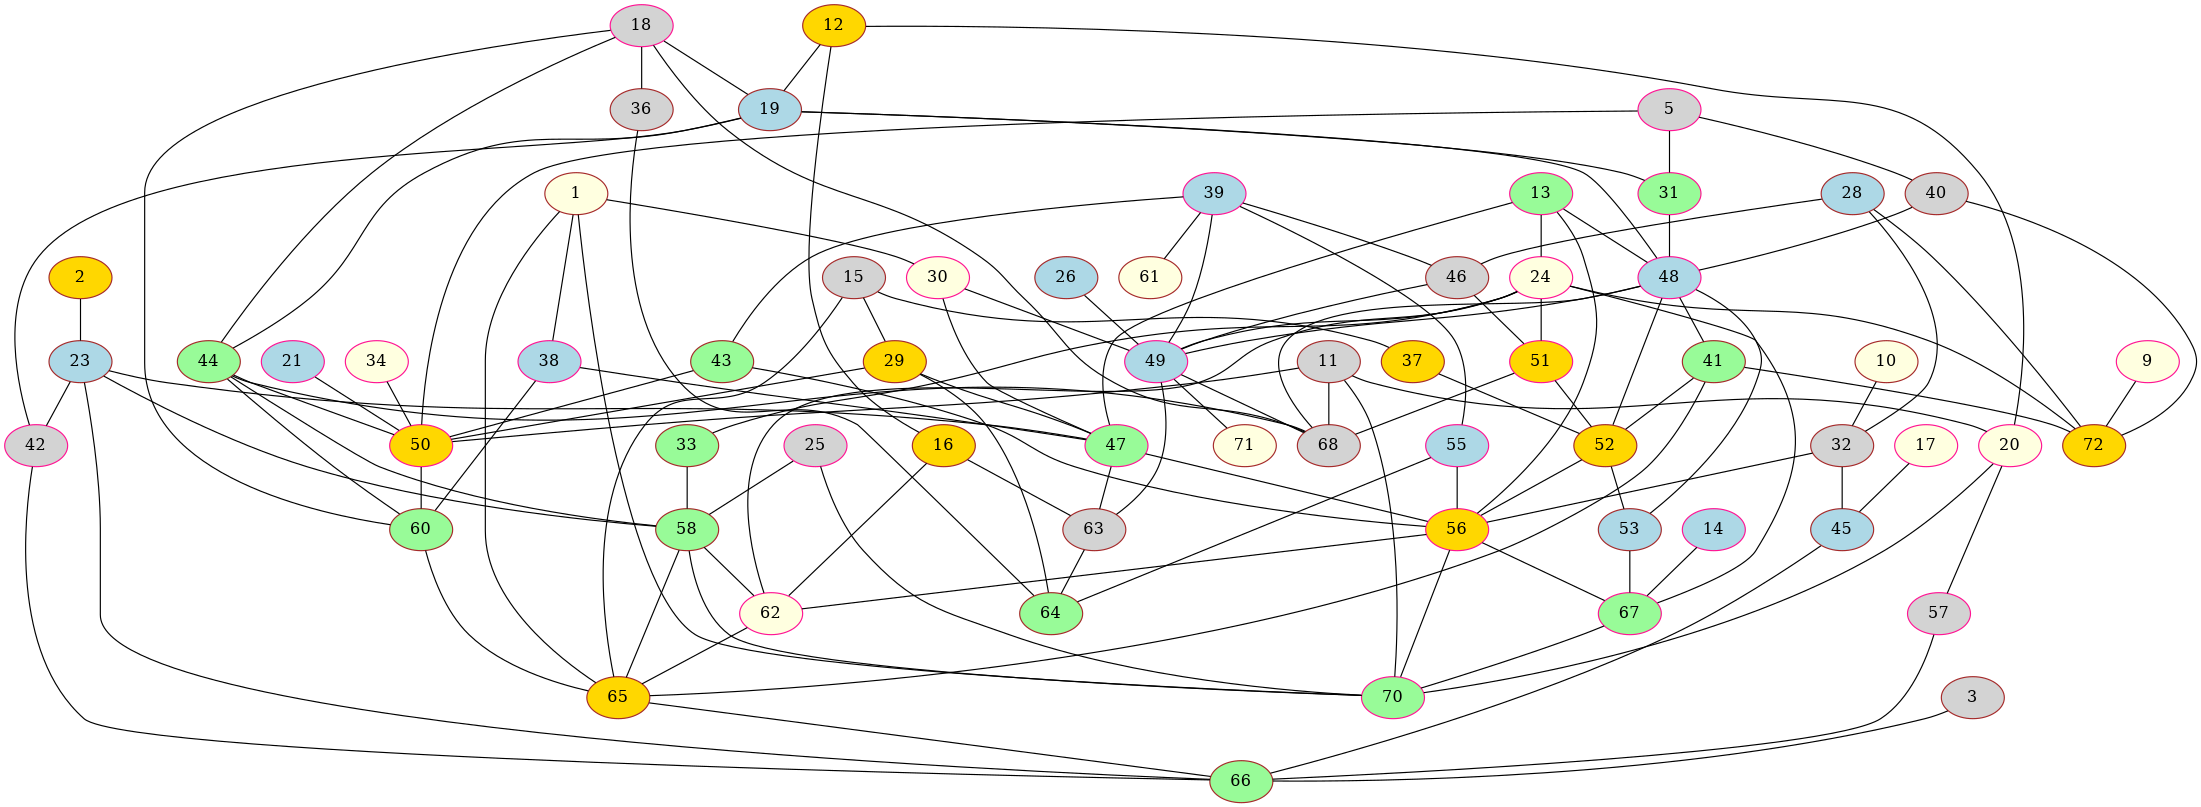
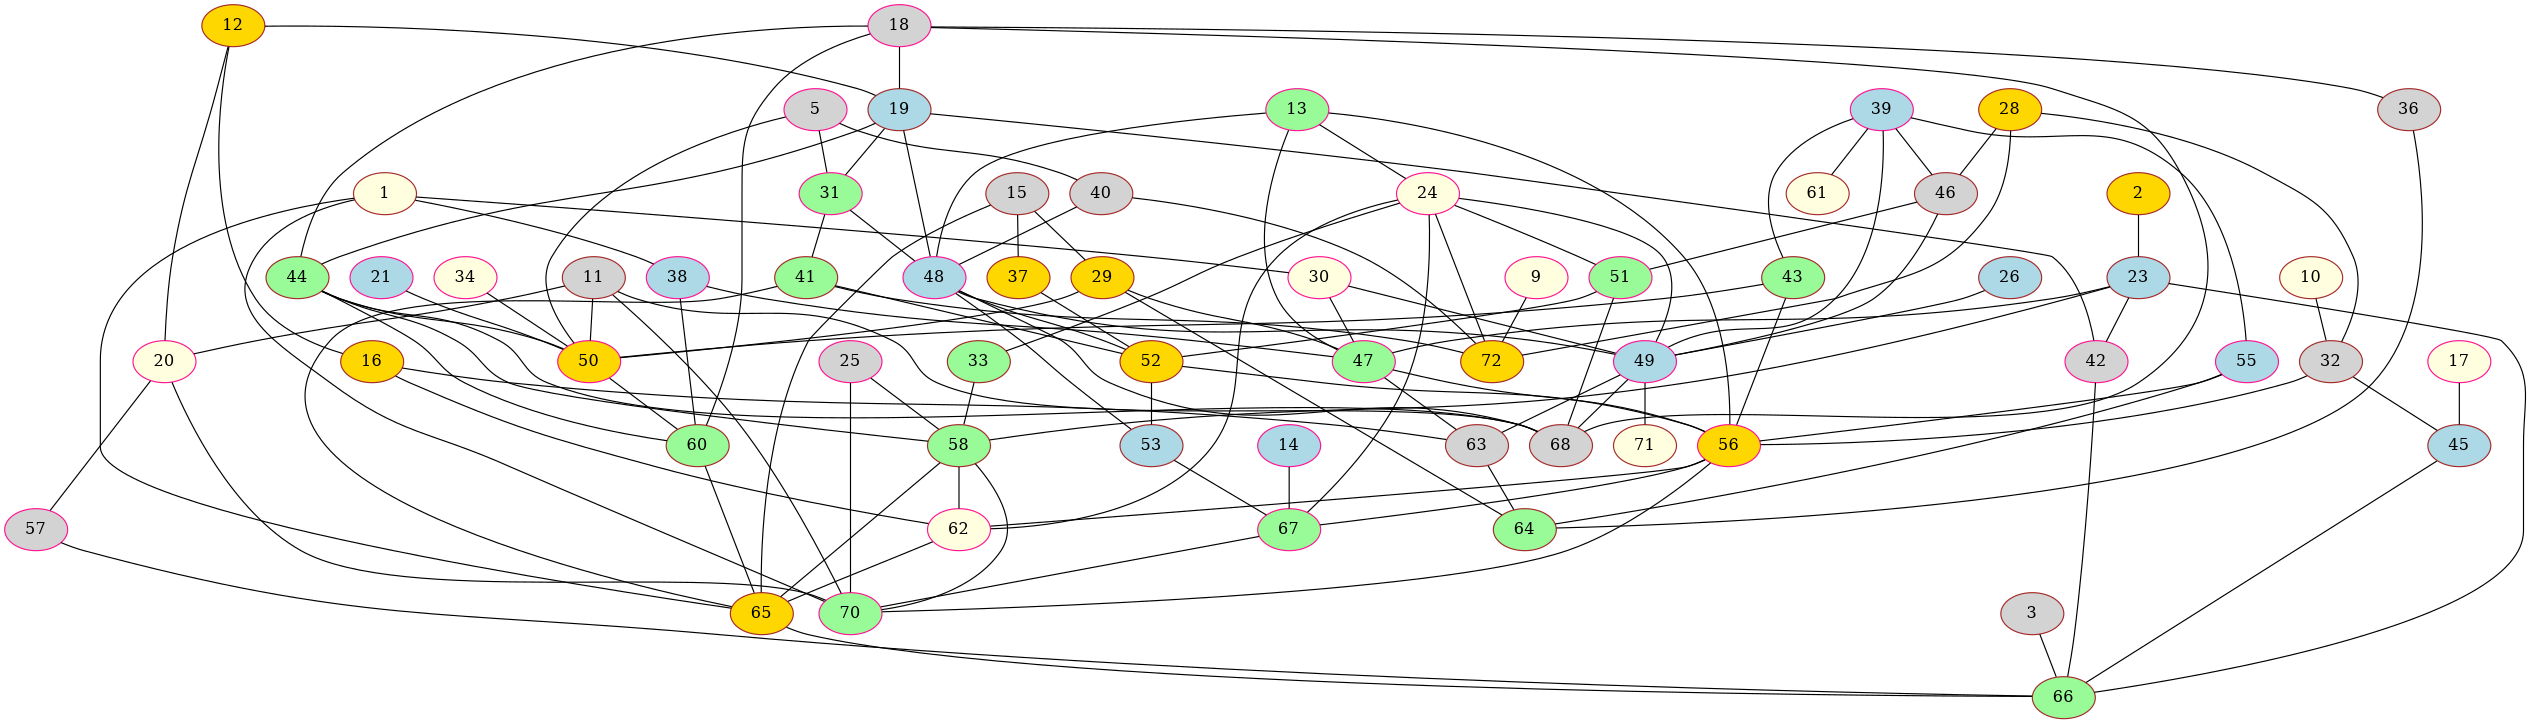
node "28": fillcolor lightblue -> gold
edge "48" -- "41": now "31" -- "41"
node "51": fillcolor gold -> palegreen
